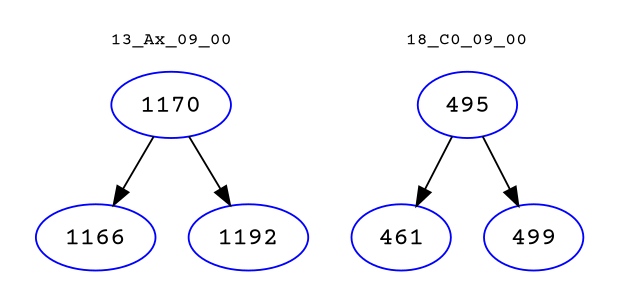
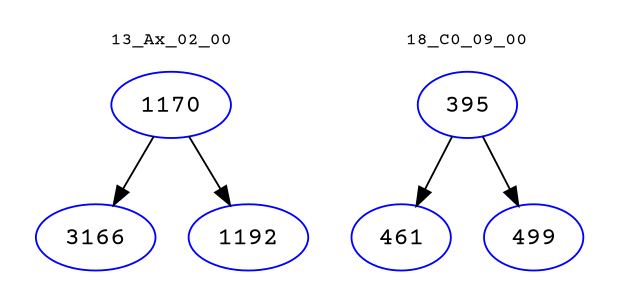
cluster "13_Ax_09_00": label "13_Ax_09_00" -> "13_Ax_02_00"
node "495": label "495" -> "395"
node "1166": label "1166" -> "3166"
